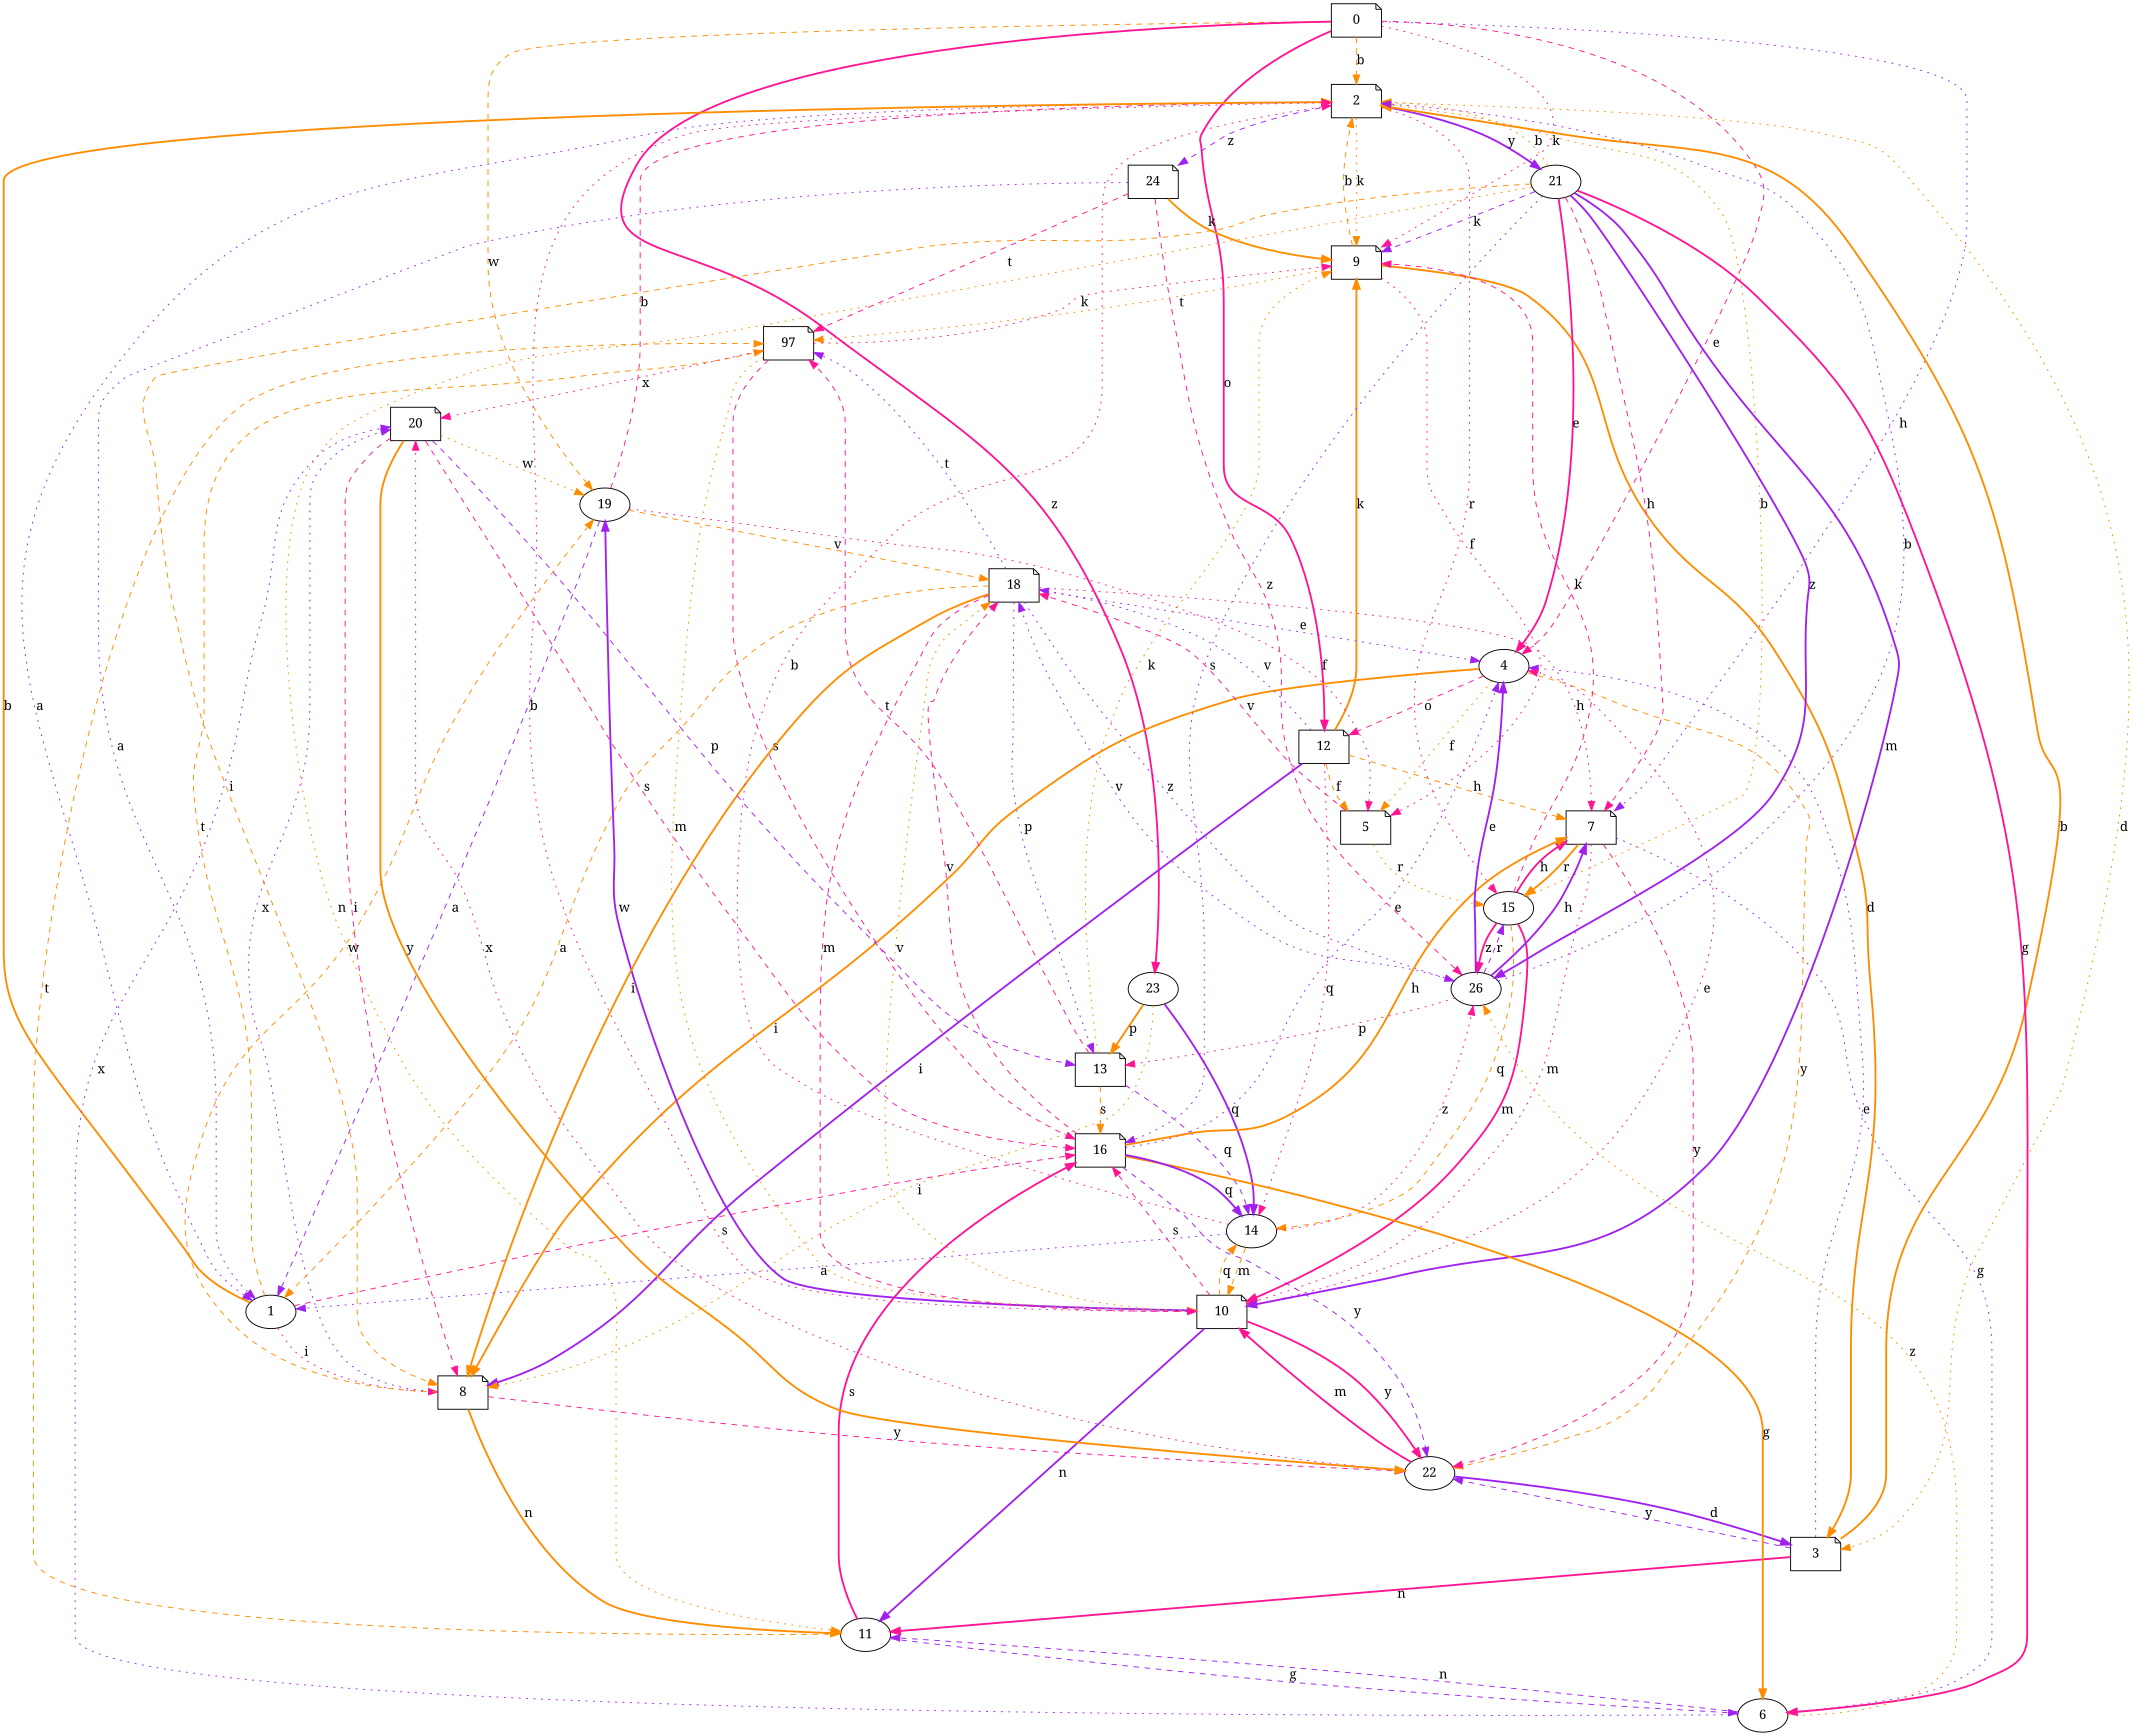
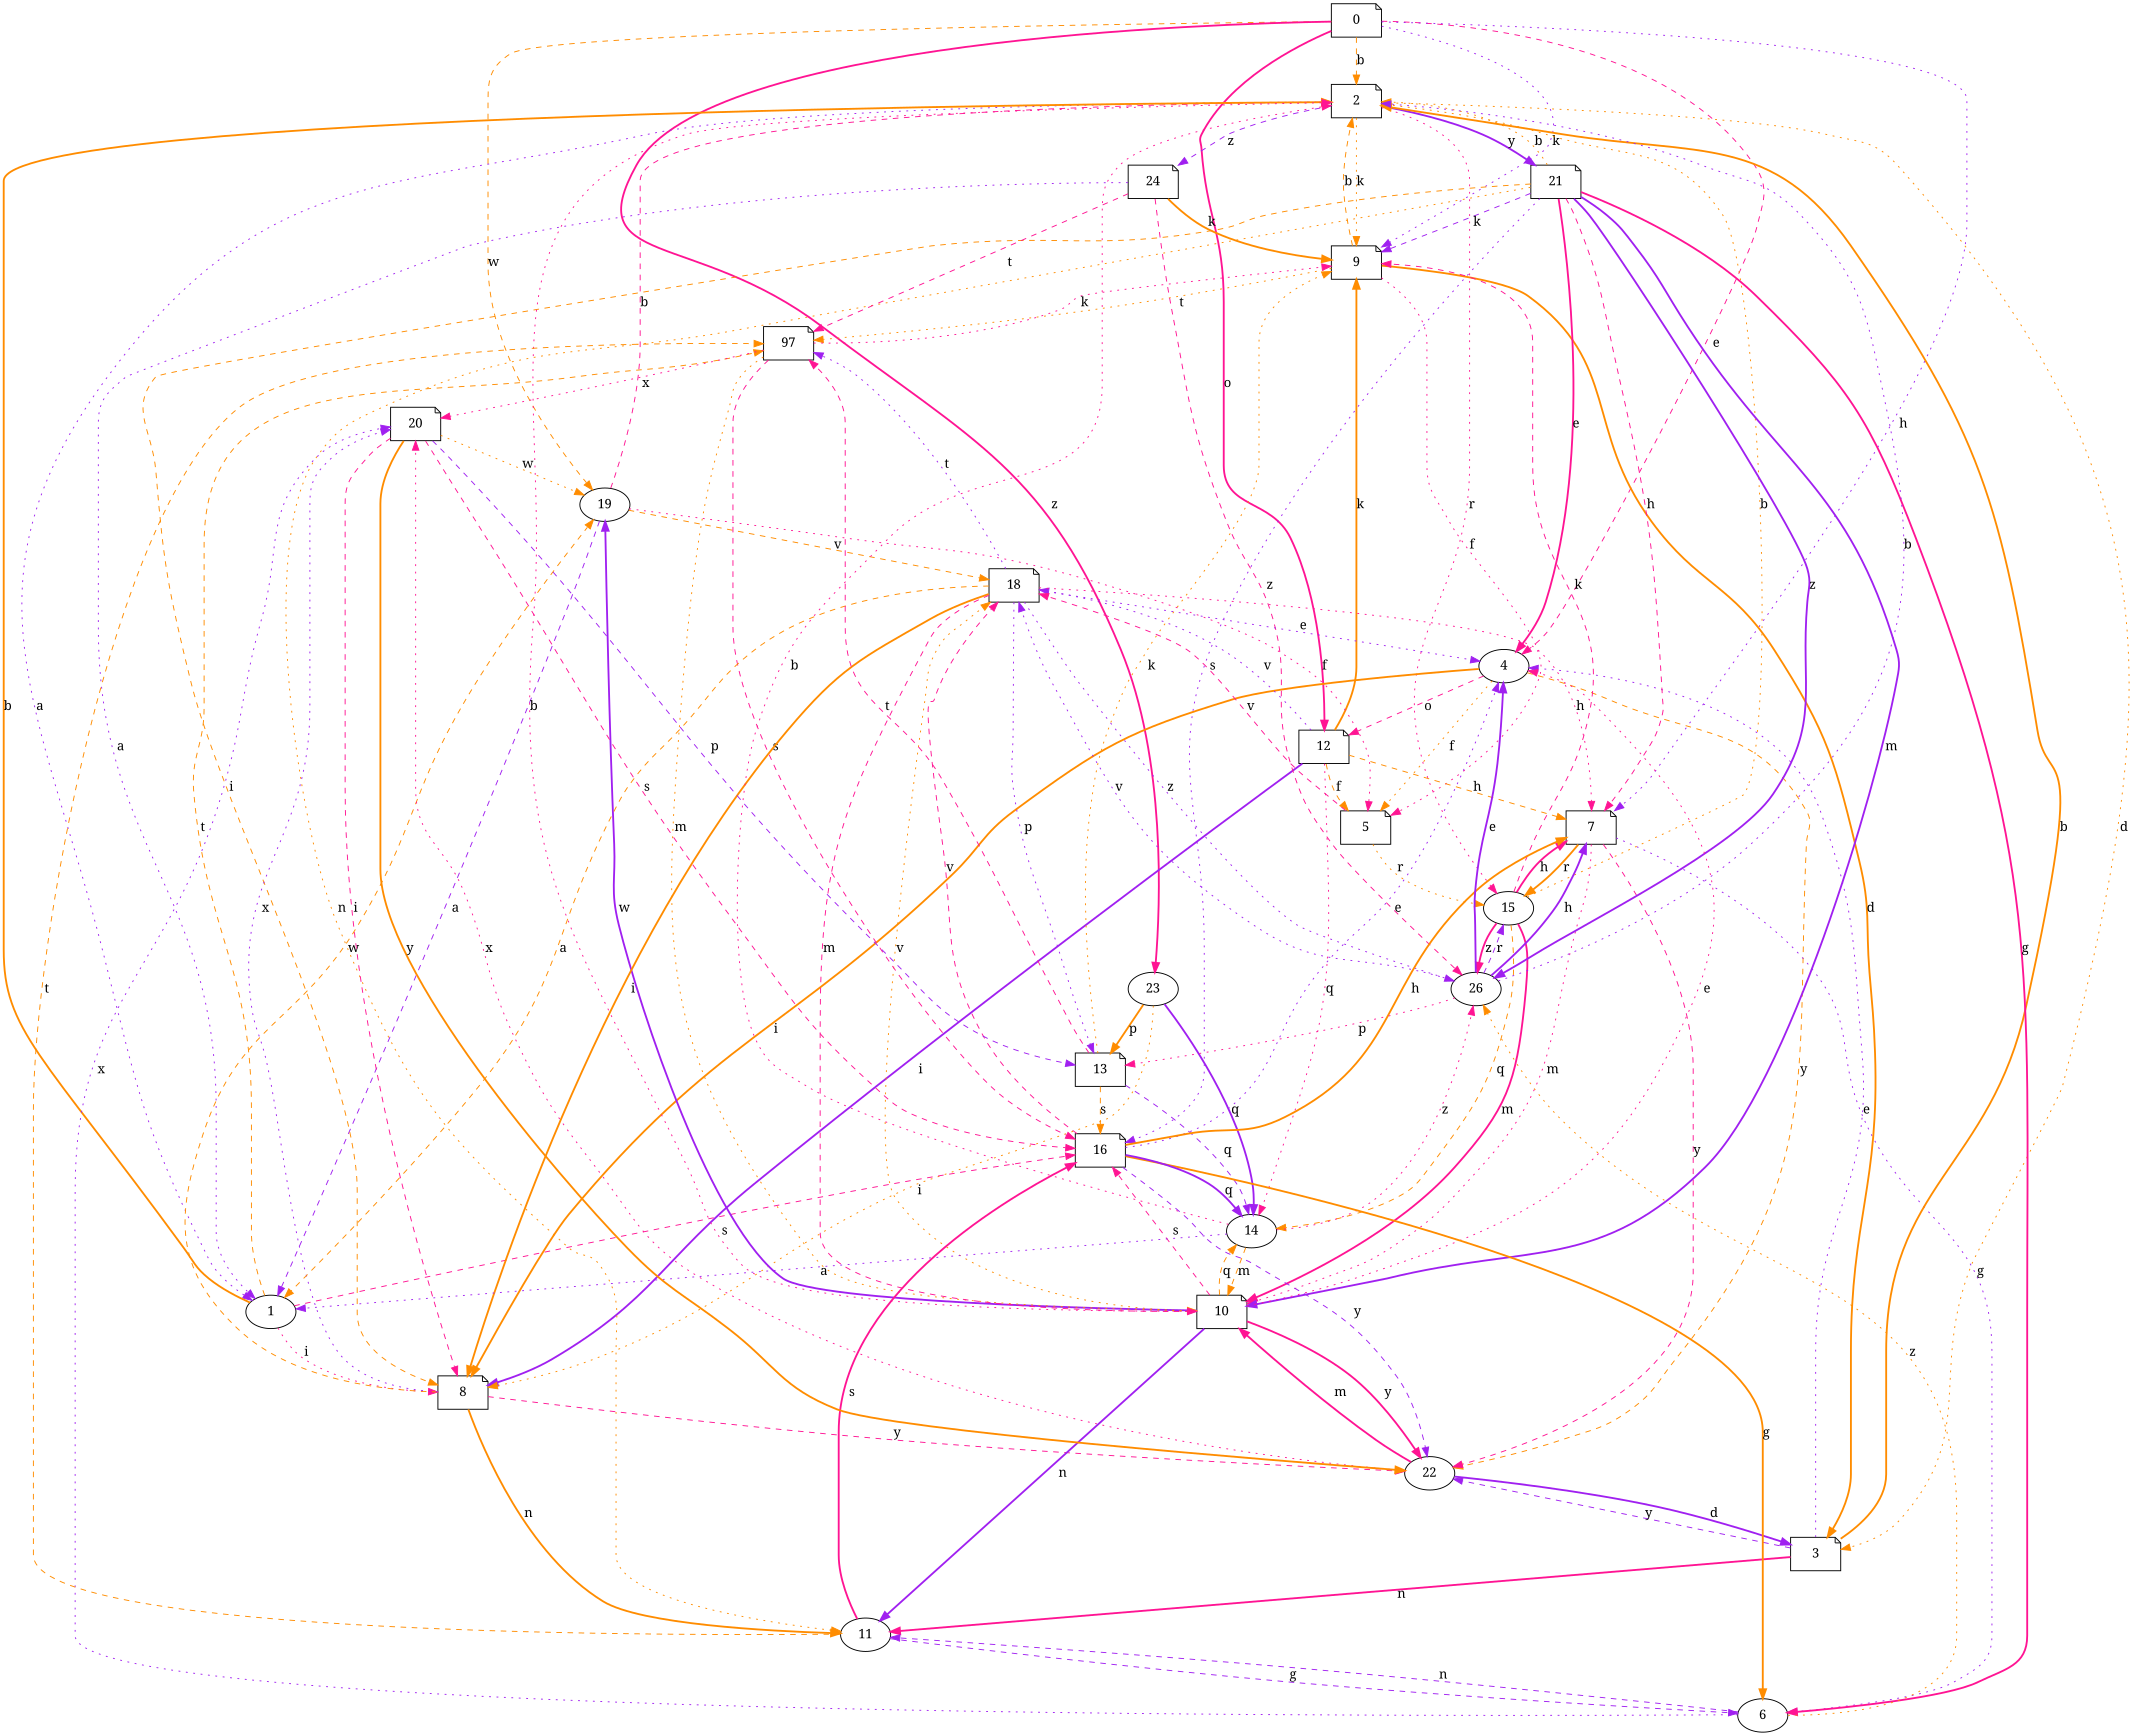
edge "0" -> "9": color deeppink -> purple
node "21": shape ellipse -> note
